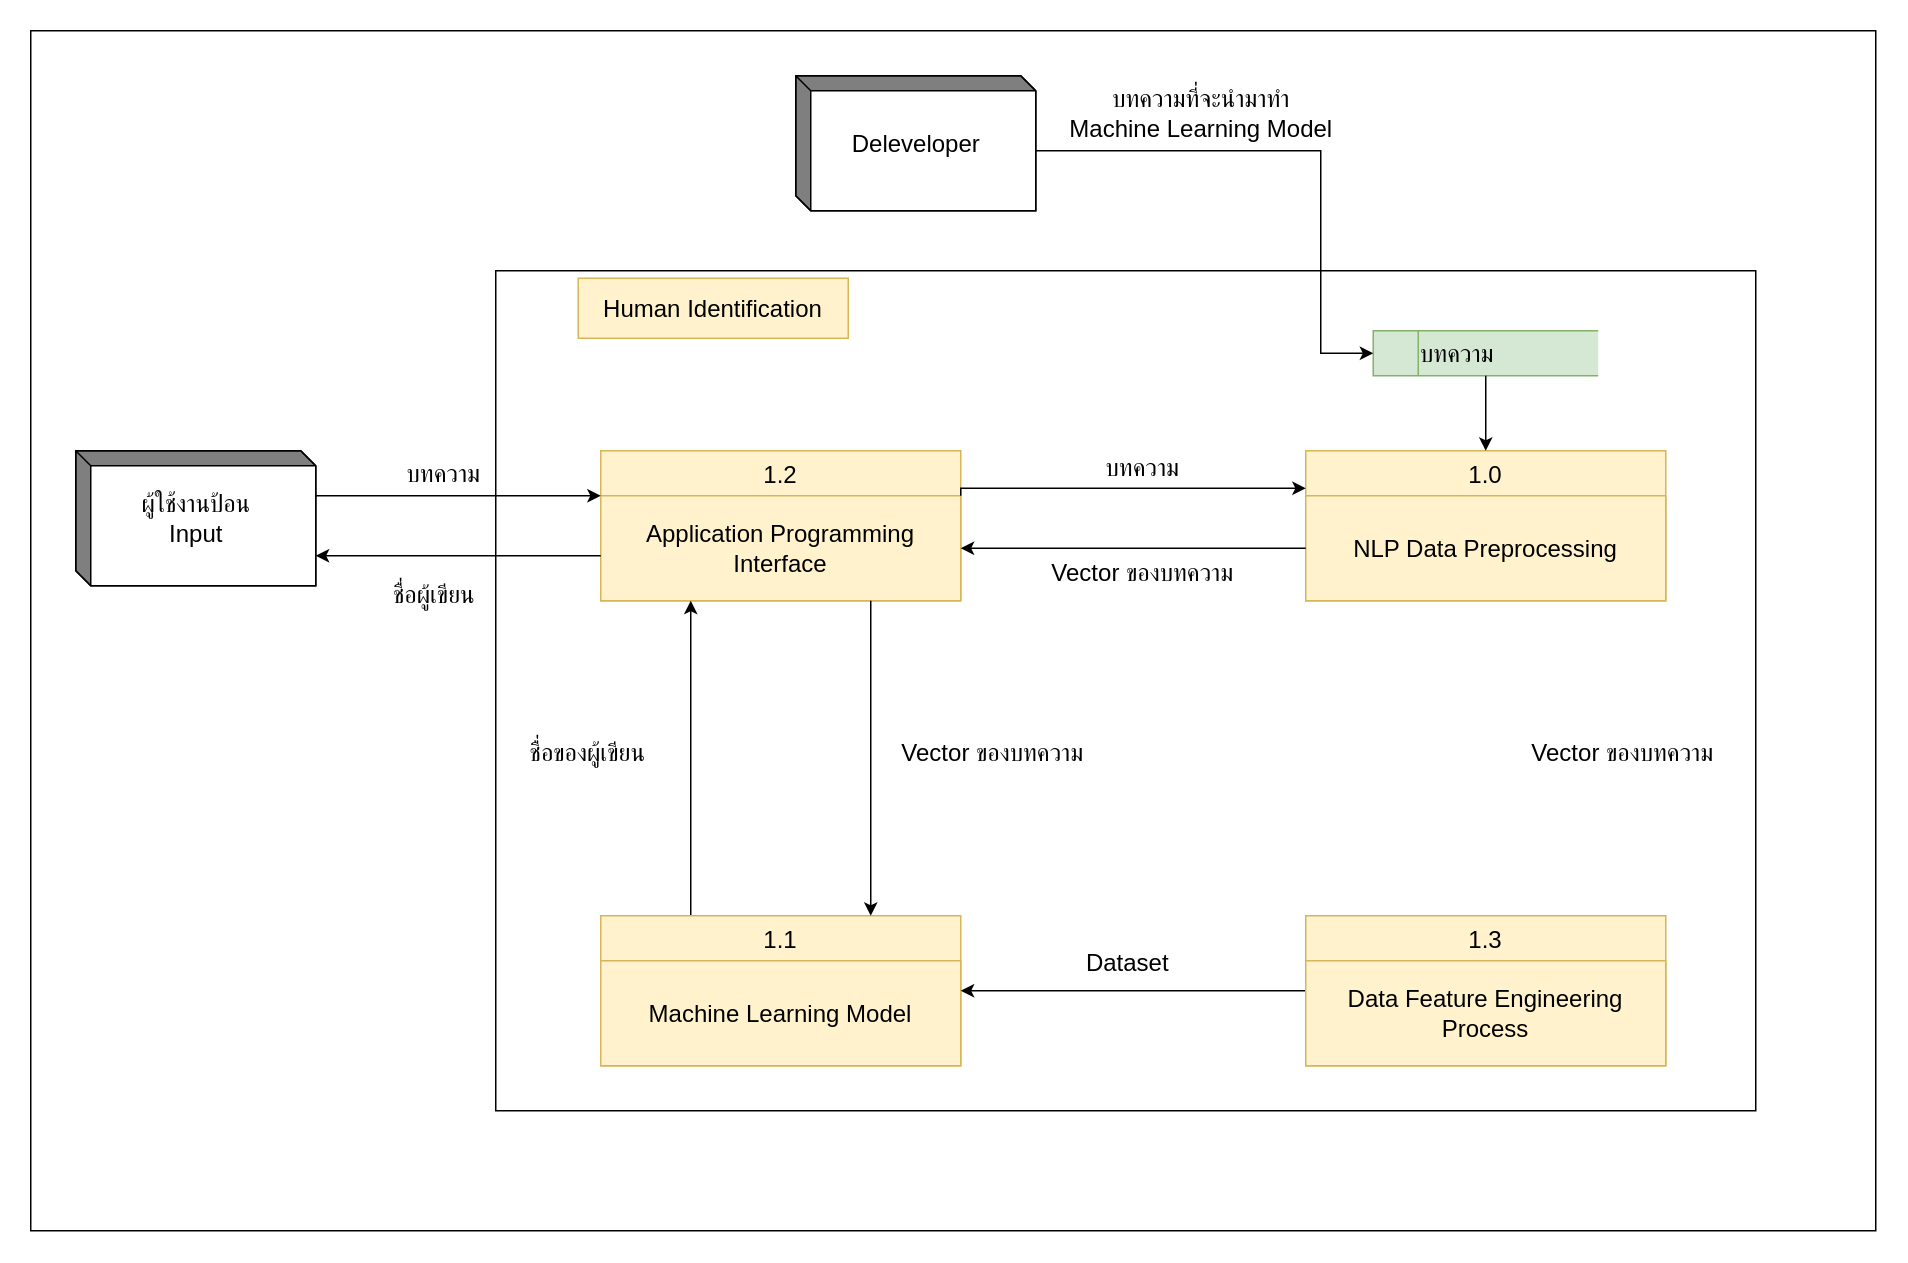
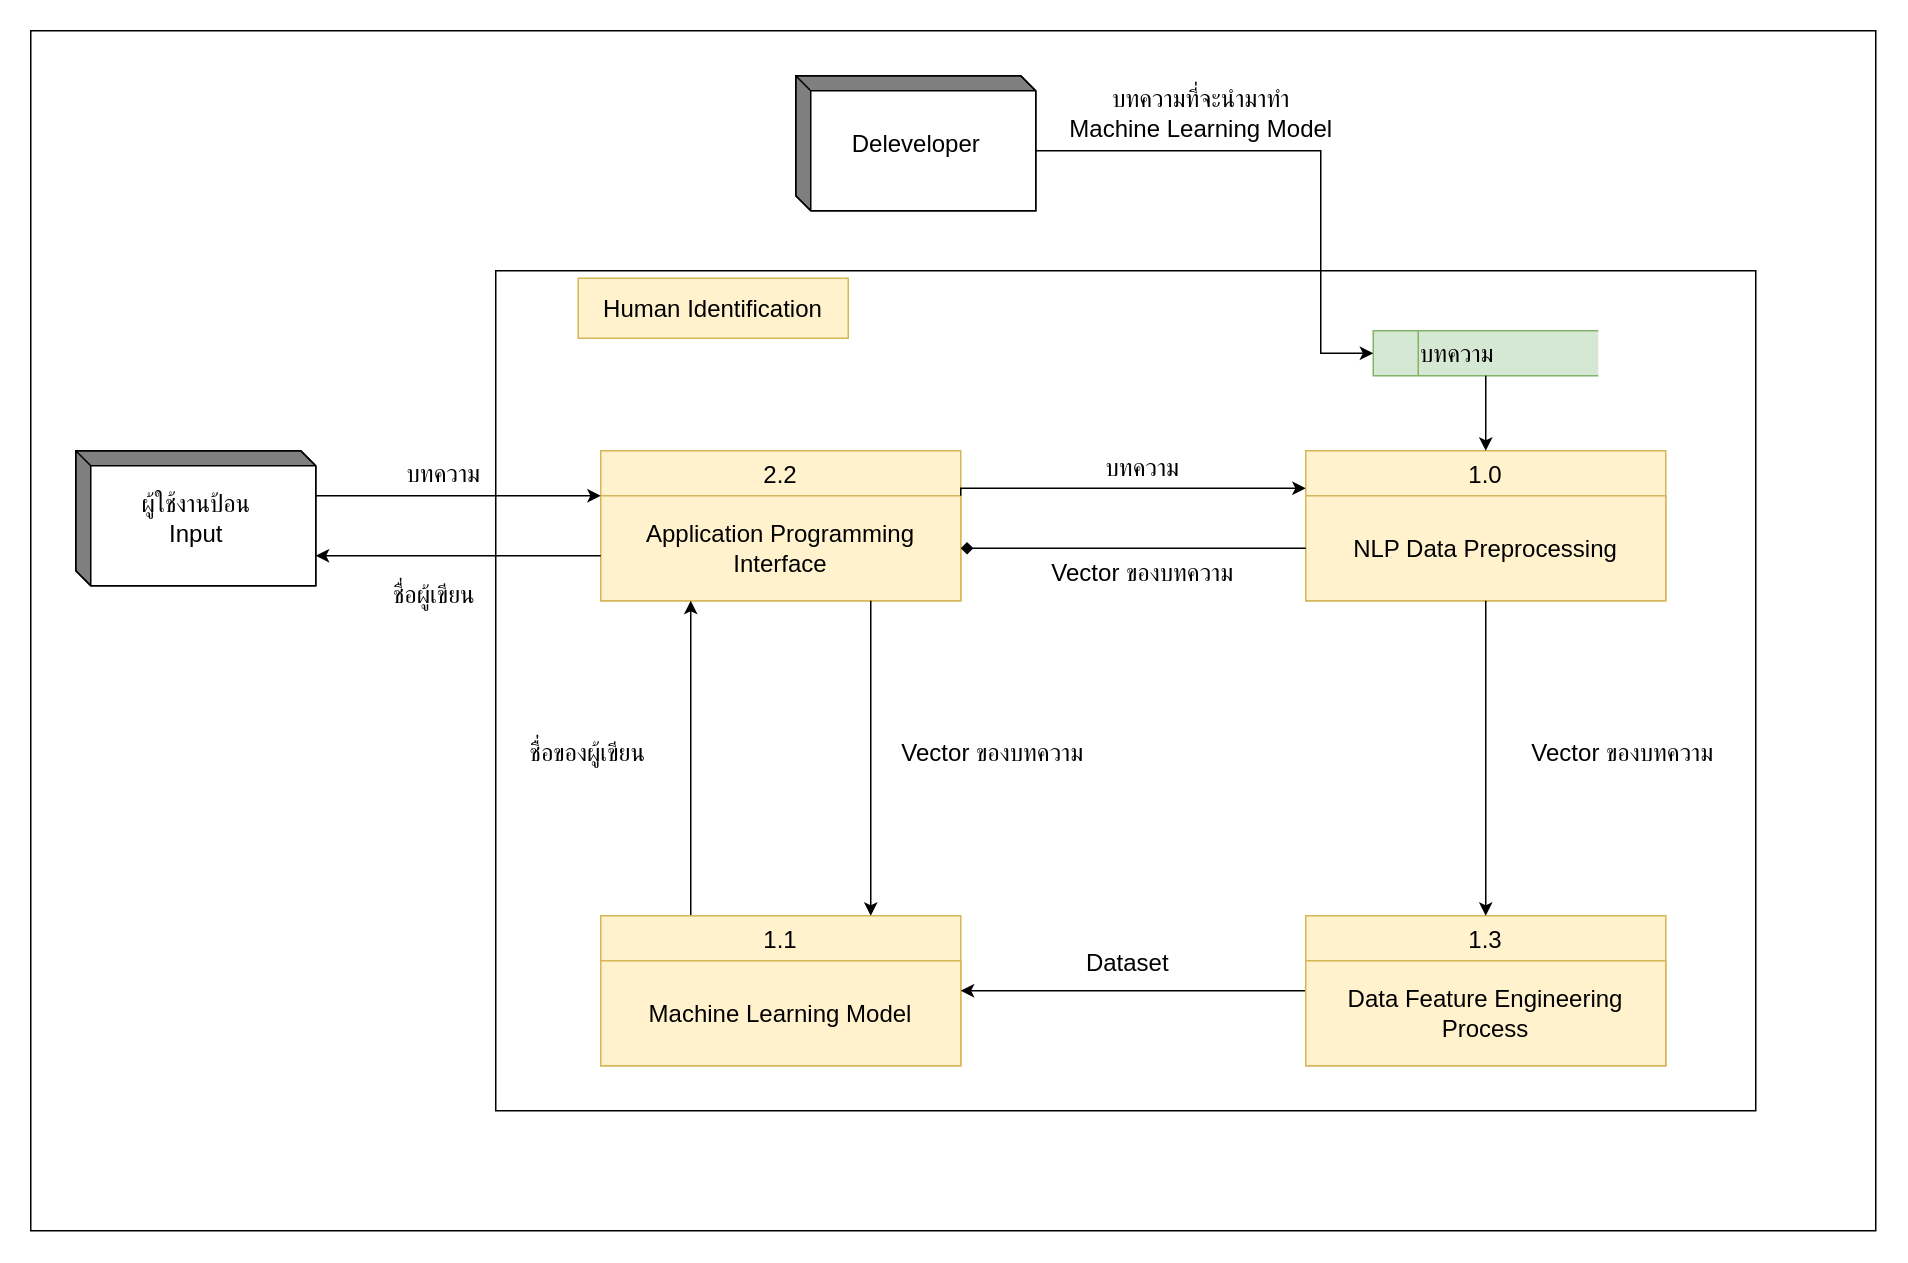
node "1.2": label "1.2" -> "2.2"
edge "NLP Data Preprocessing" -> "Application Programming Interface": arrowhead classic -> diamond
edge "NLP Data Preprocessing" -> "1.3": added
